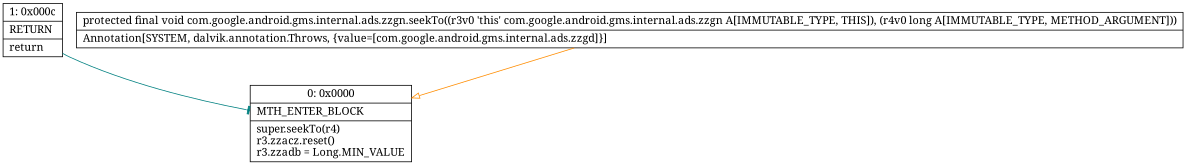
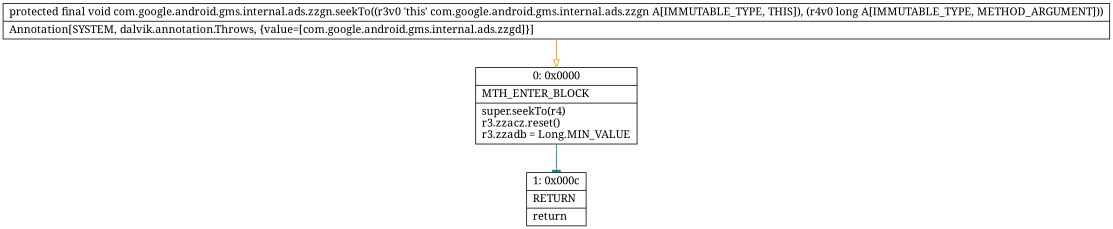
edge "1: 0x000c" -> "0: 0x0000": reversed
